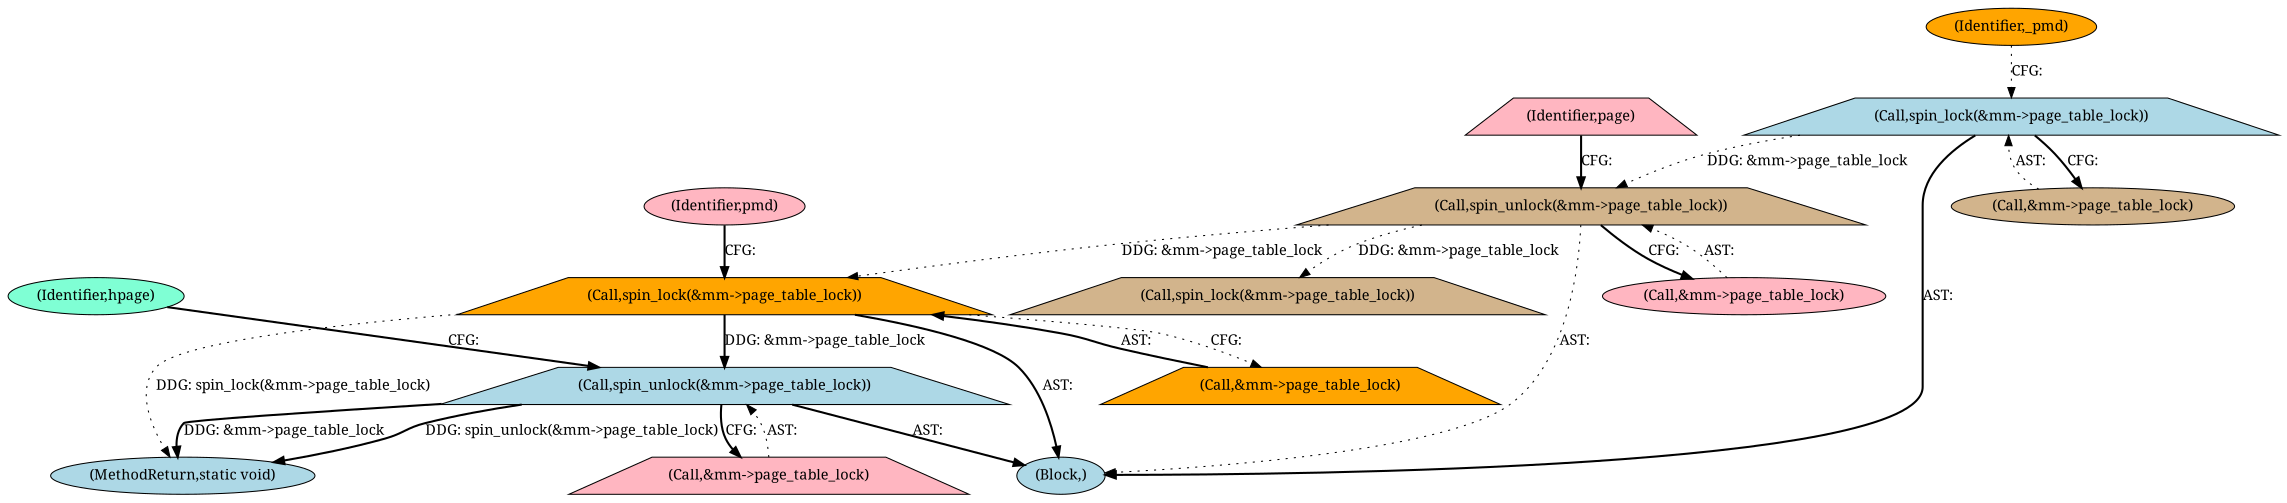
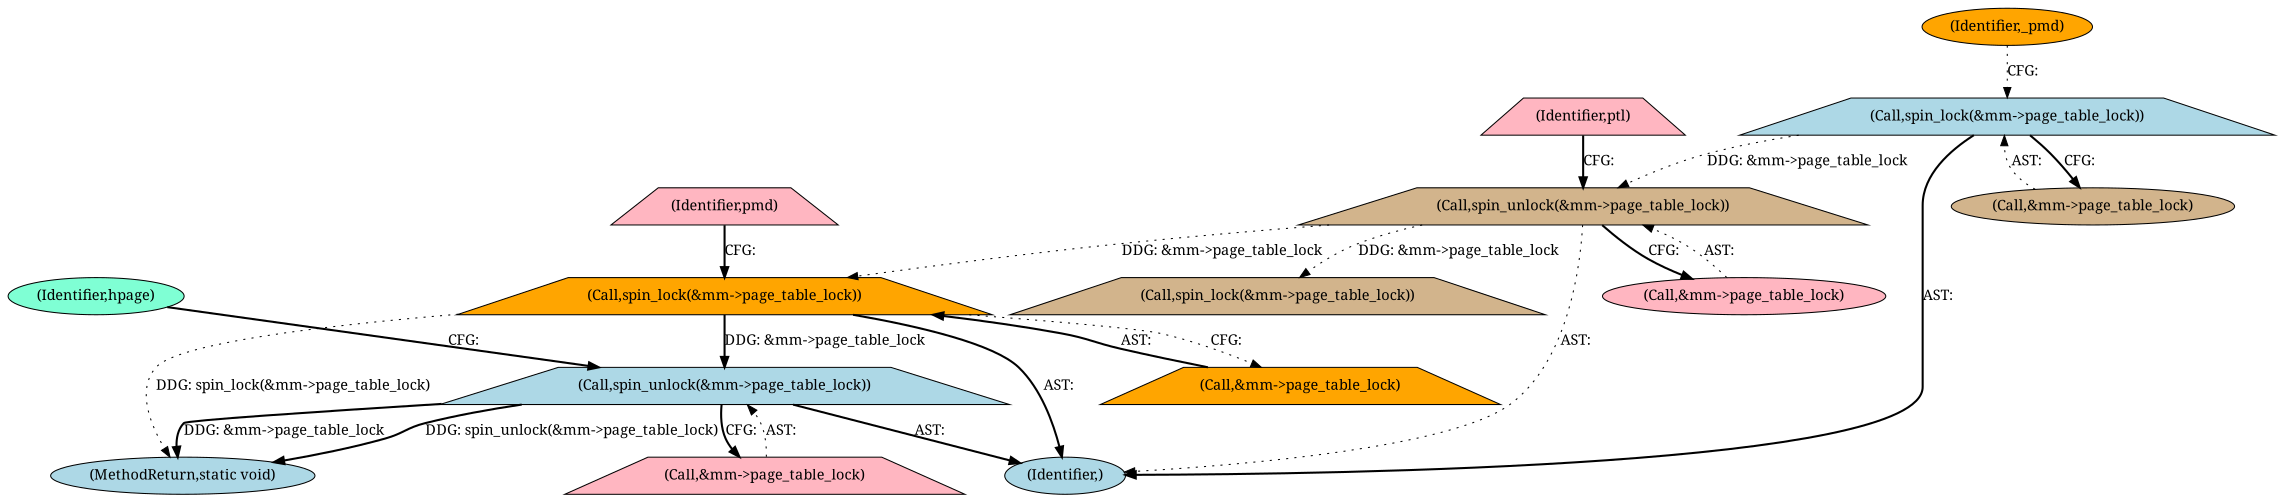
node "(Identifier,page)": label "(Identifier,page)" -> "(Identifier,ptl)"
node "(Identifier,pmd)": shape ellipse -> trapezium
node "(Block,)": label "(Block,)" -> "(Identifier,)"
